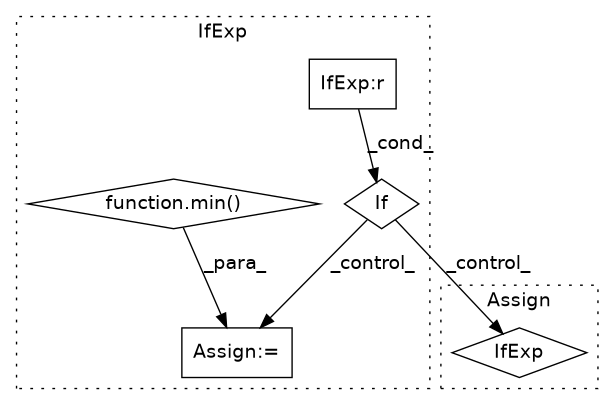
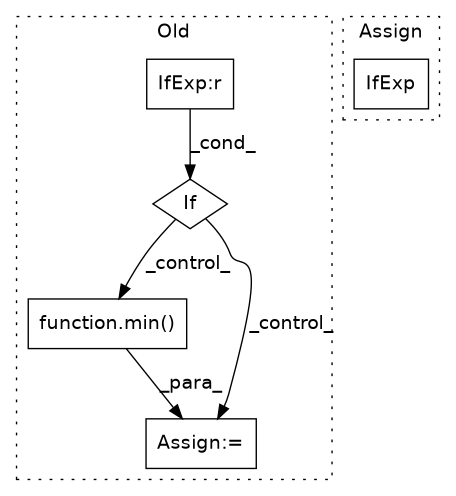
cluster "IfExp": label "IfExp" -> "Old"
node "function.min()": shape diamond -> box
edge "If" -> "IfExp": now "If" -> "function.min()"
node "IfExp": shape diamond -> box
